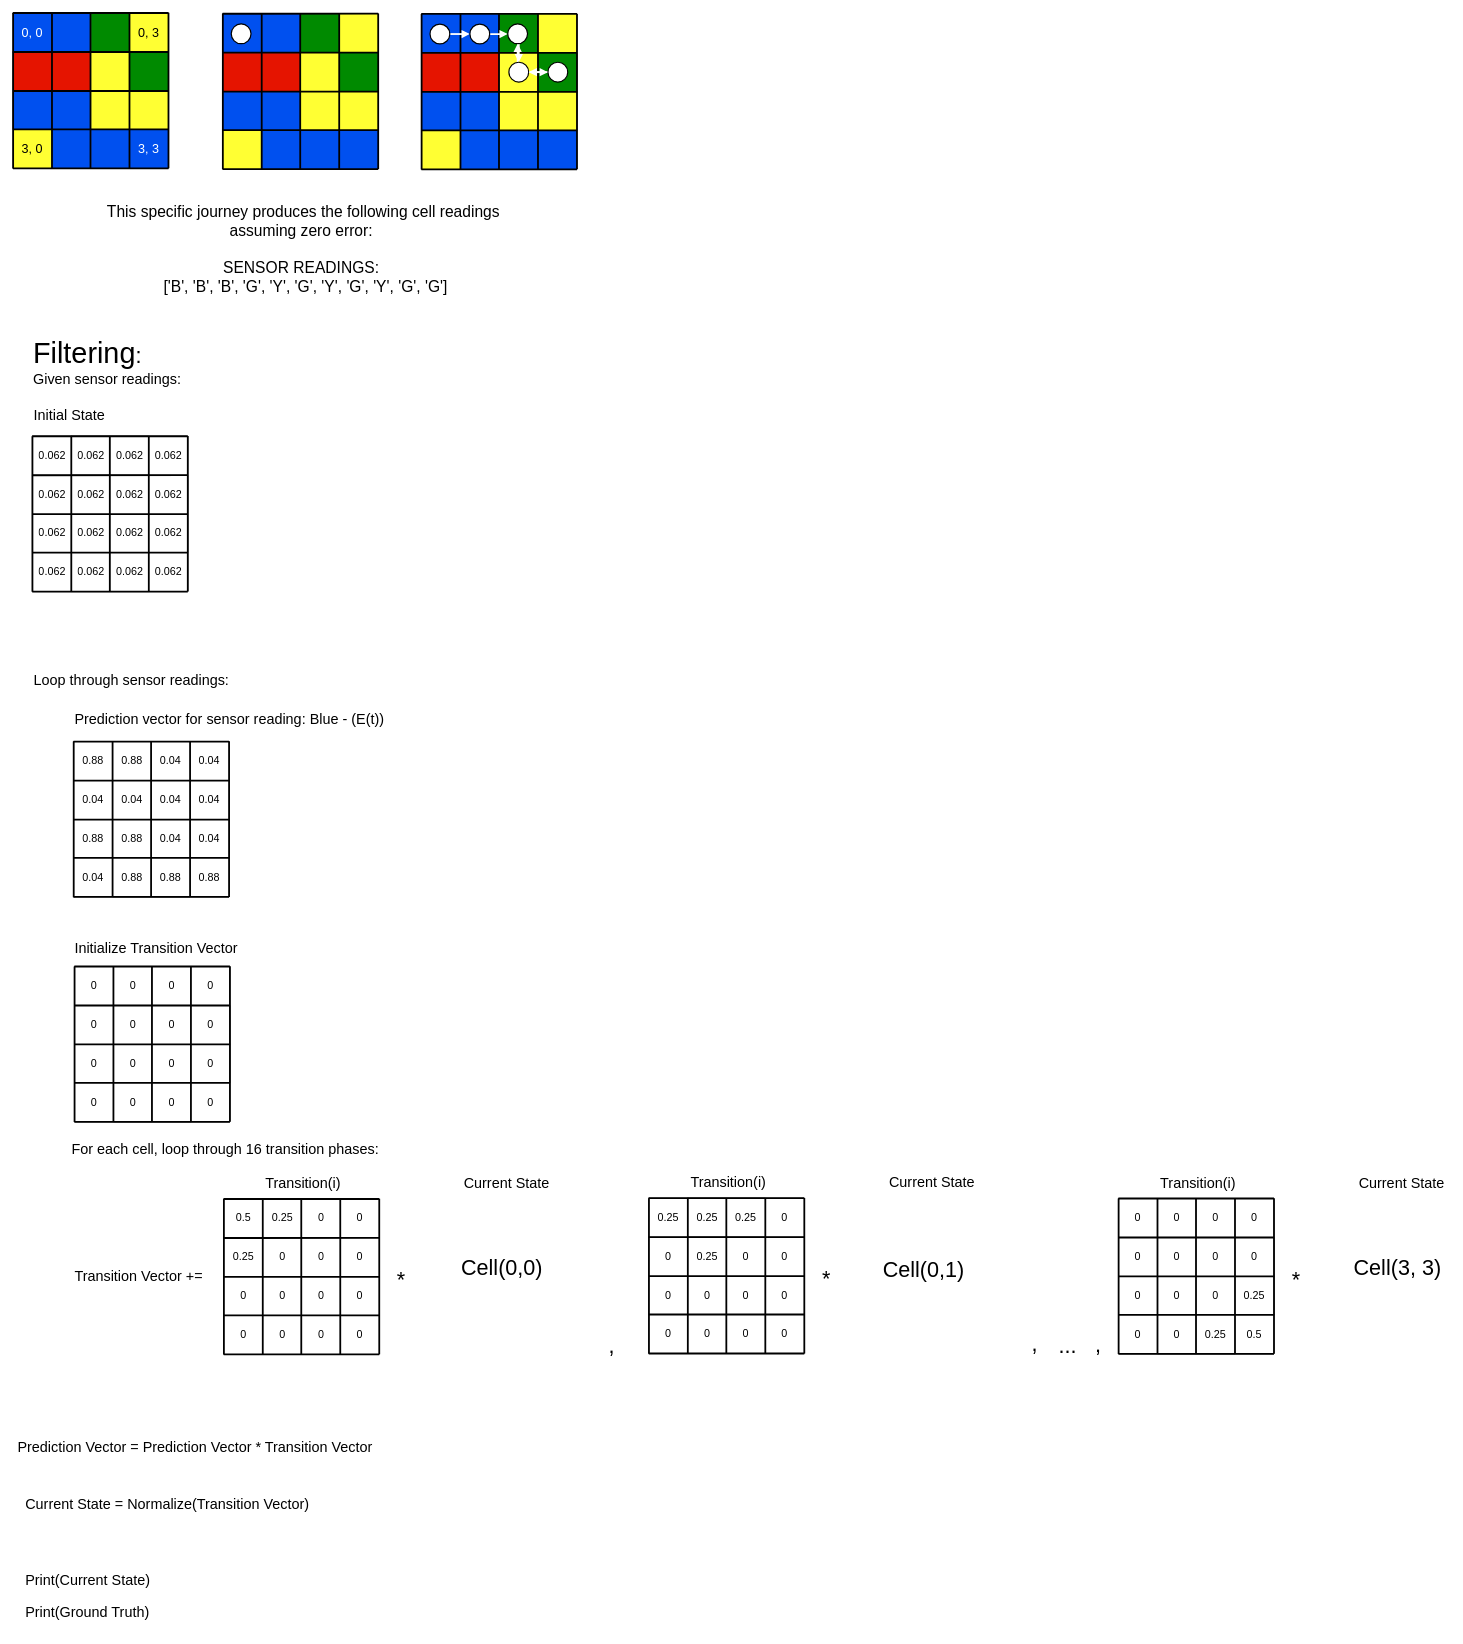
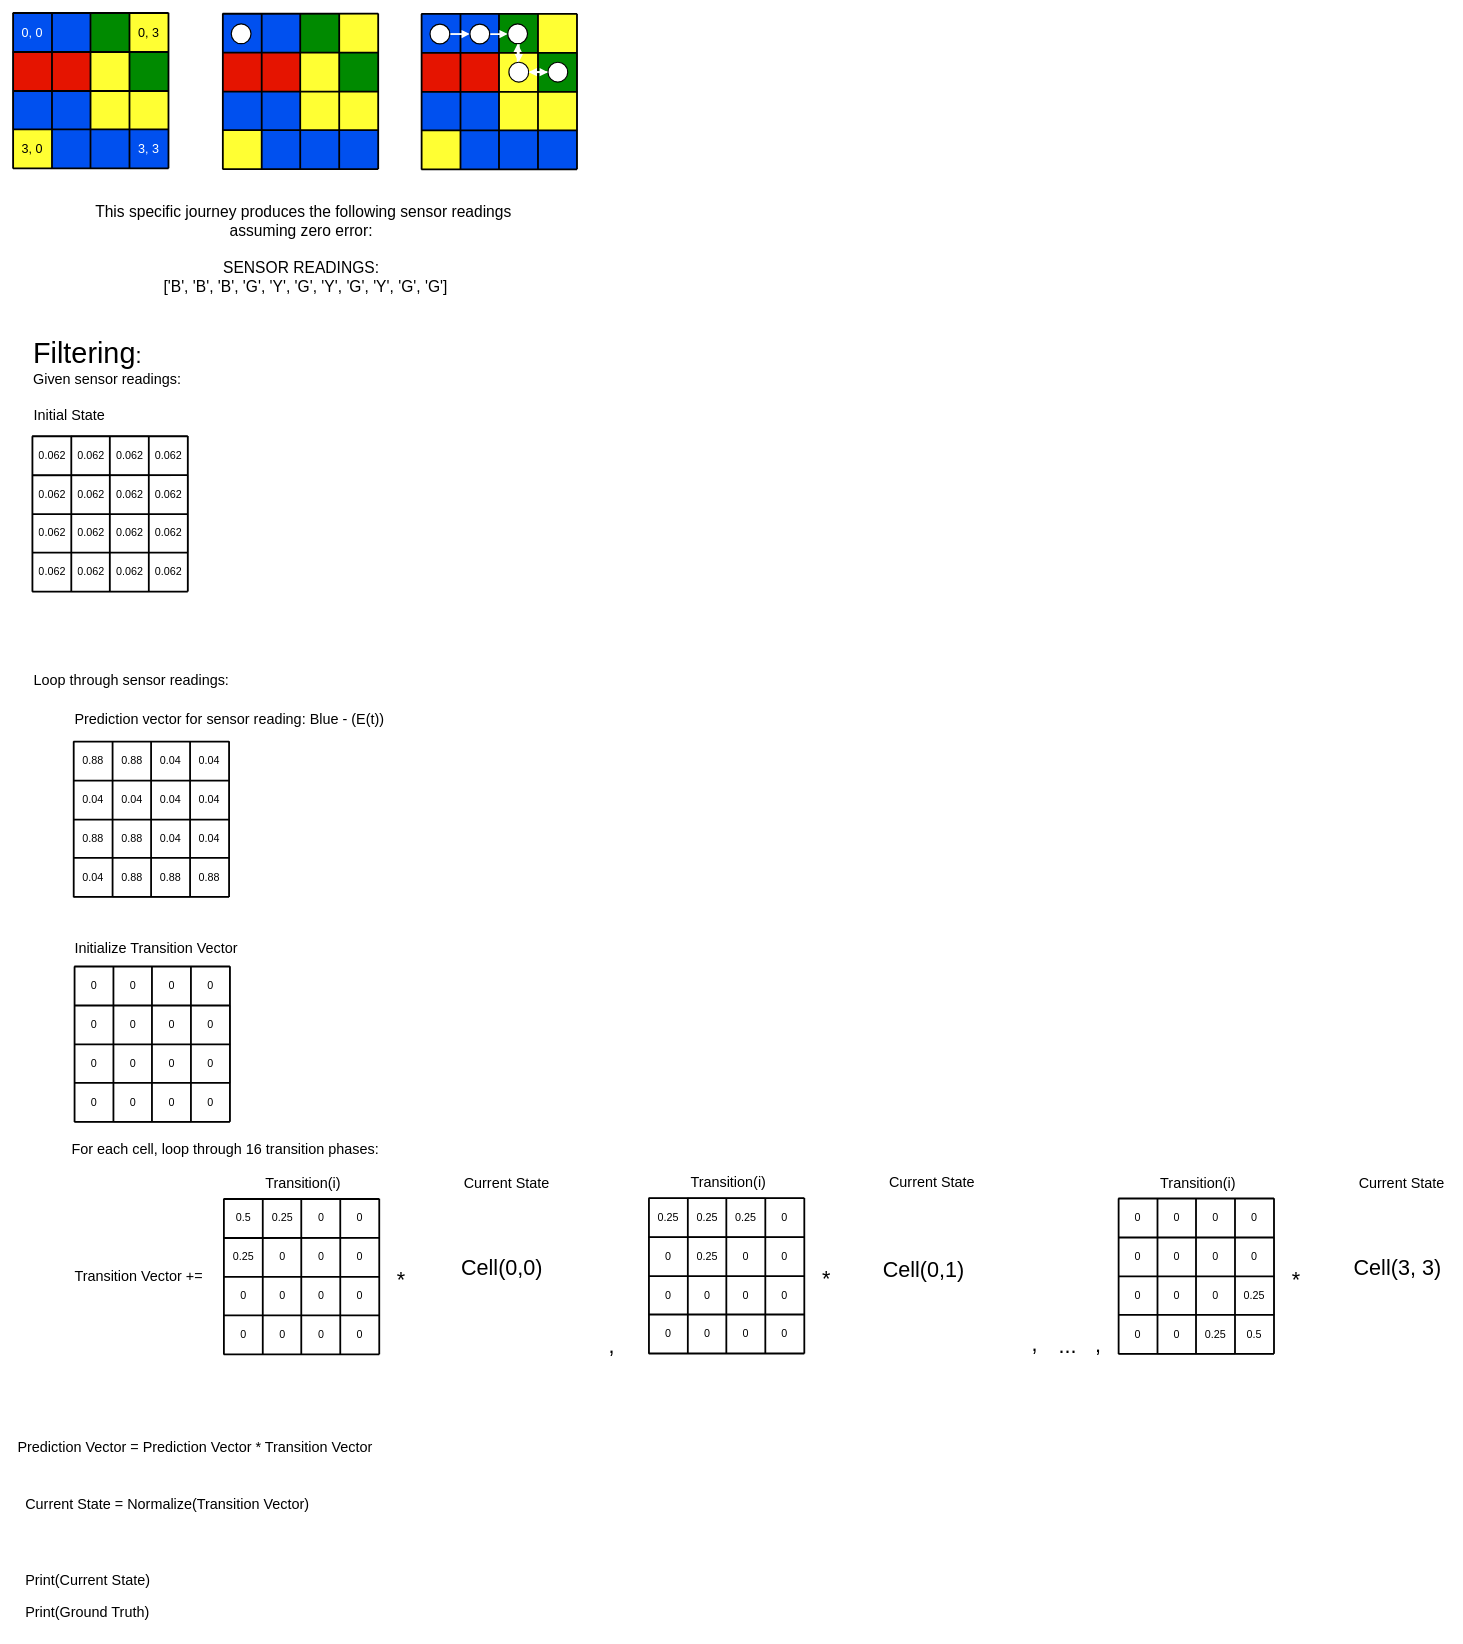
node "This specific journey produces the following cell readings assuming zero error: SENSOR READINGS: ['B', 'B', 'B', 'G', 'Y', 'G', 'Y', 'G', 'Y', 'G', 'G']": label "This specific journey produces the following cell readings assuming zero error: SENSOR READINGS: ['B', 'B', 'B', 'G', 'Y', 'G', 'Y', 'G', 'Y', 'G', 'G']" -> "This specific journey produces the following sensor readings assuming zero error: SENSOR READINGS: ['B', 'B', 'B', 'G', 'Y', 'G', 'Y', 'G', 'Y', 'G', 'G']"
